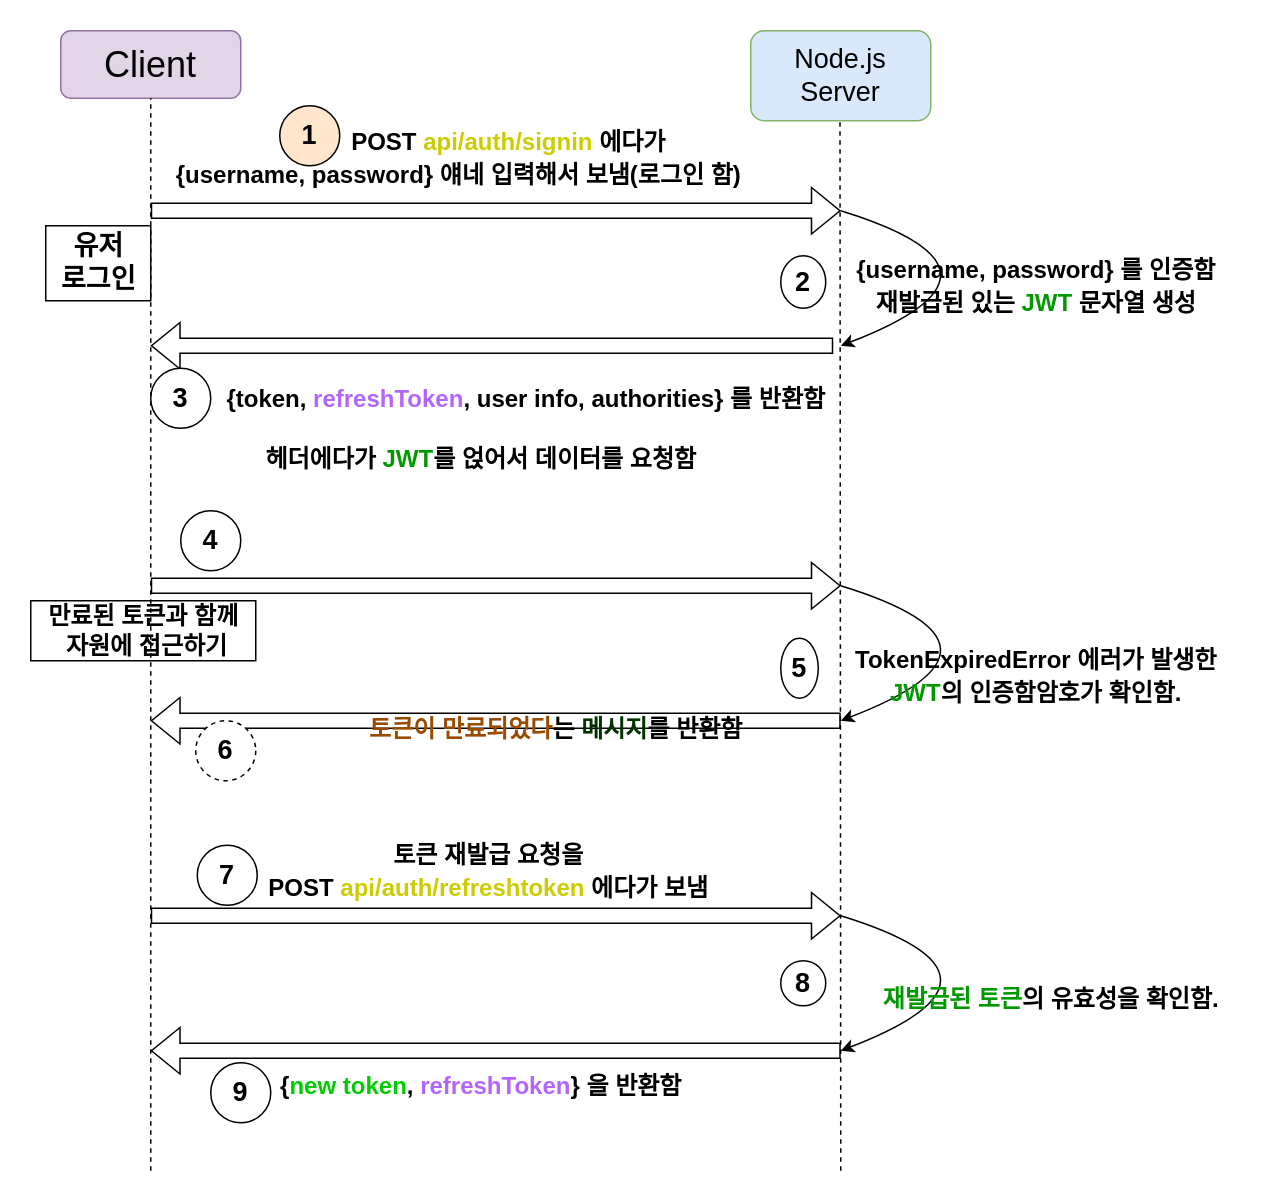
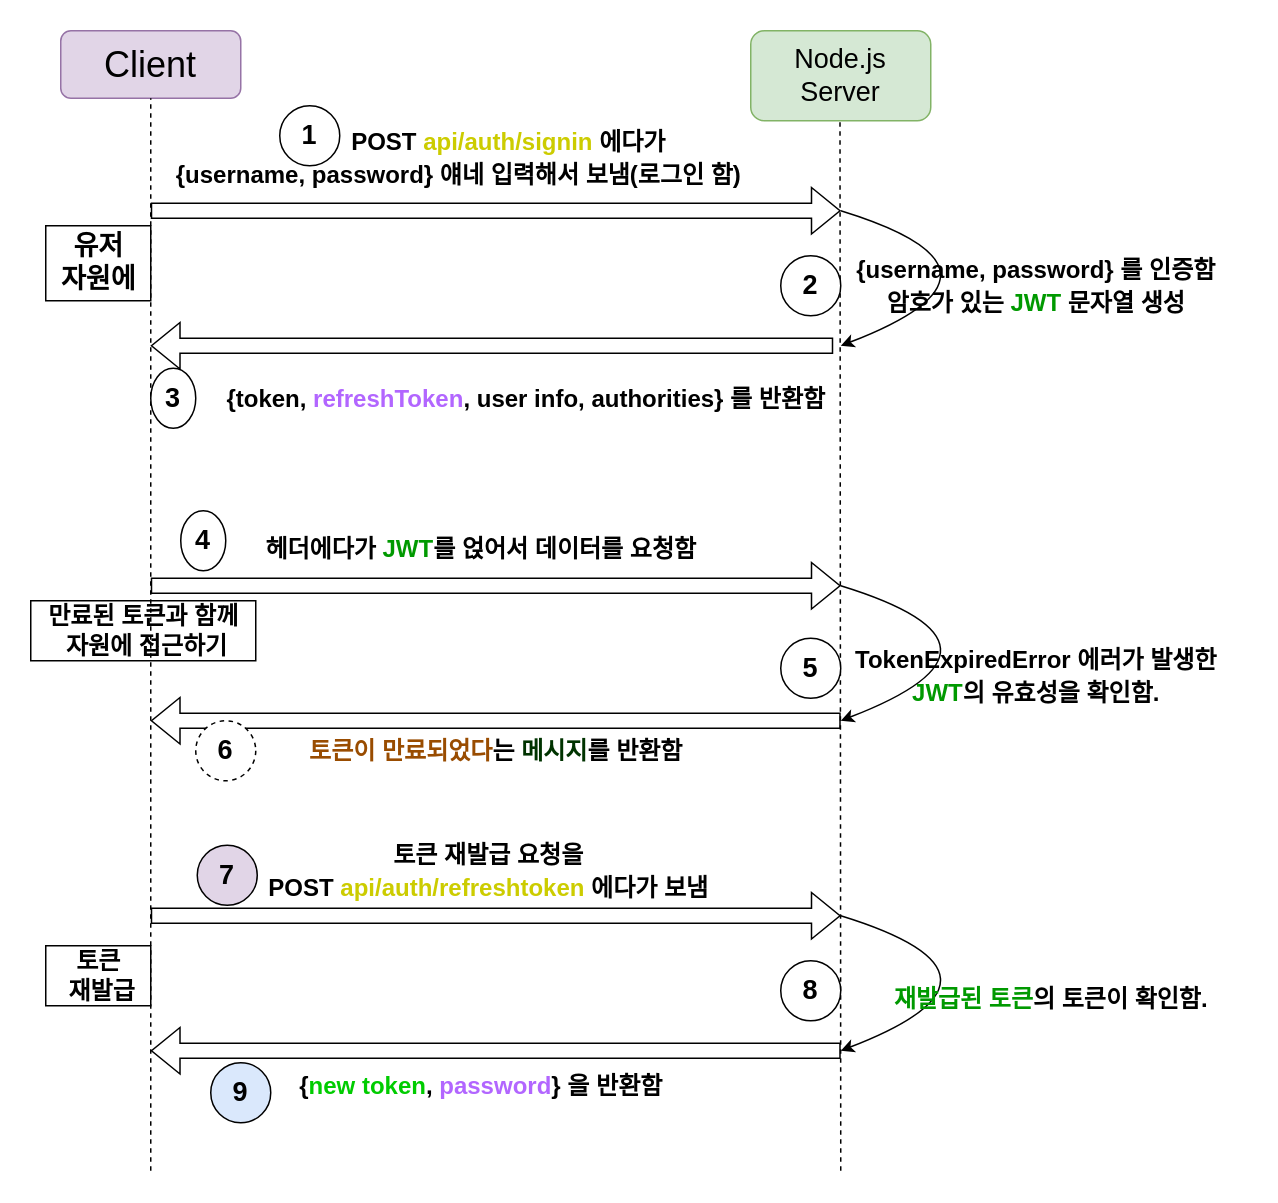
node "Node.js Server": fillcolor #dae8fc -> #d5e8d4
node "1": fillcolor #ffe6cc -> #ffffff
node "유저 로그인": label "유저 로그인" -> "유저 자원에"
node "2": size 45x53 -> 60x60
node "{username, password} 를 인증함재발급된 있는 JWT 문자열 생성": label "{username, password} 를 인증함재발급된 있는 JWT 문자열 생성" -> "{username, password} 를 인증함암호가 있는 JWT 문자열 생성"
node "3": size 60x60 -> 45x60
node "헤더에다가 JWT를 얹어서 데이터를 요청함": moved (481, 458) -> (481, 548)
node "4": size 60x60 -> 45x60
node "5": size 38x60 -> 60x60
node "TokenExpiredError 에러가 발생한 JWT의 인증함암호가 확인함.": label "TokenExpiredError 에러가 발생한 JWT의 인증함암호가 확인함." -> "TokenExpiredError 에러가 발생한 JWT의 유효성을 확인함."
node "토큰이 만료되었다는 메시지를 반환함": moved (556, 728) -> (496, 751)
node "7": fillcolor #ffffff -> #e1d5e7
node "토큰 재발급": added
node "8": size 45x45 -> 60x60
node "재발급된 토큰의 유효성을 확인함.": label "재발급된 토큰의 유효성을 확인함." -> "재발급된 토큰의 토큰이 확인함."
node "{new token, refreshToken} 을 반환함": label "{new token, refreshToken} 을 반환함" -> "{new token, password} 을 반환함"
node "9": fillcolor #ffffff -> #dae8fc
